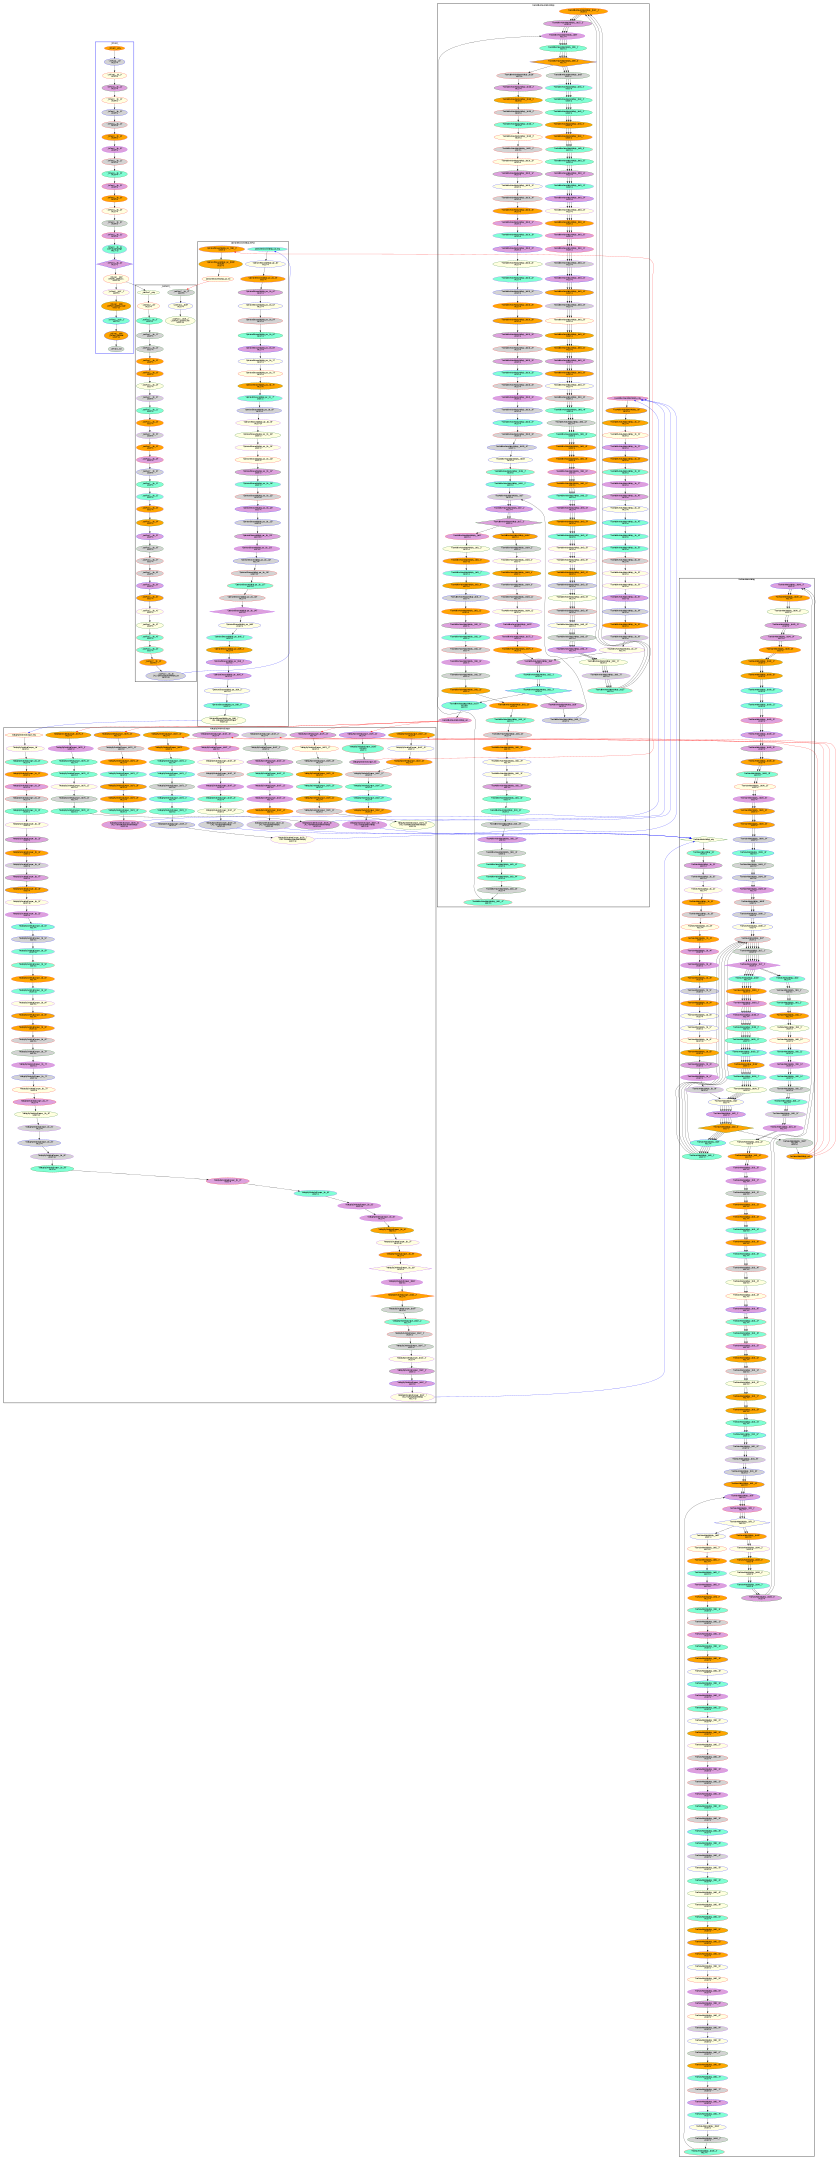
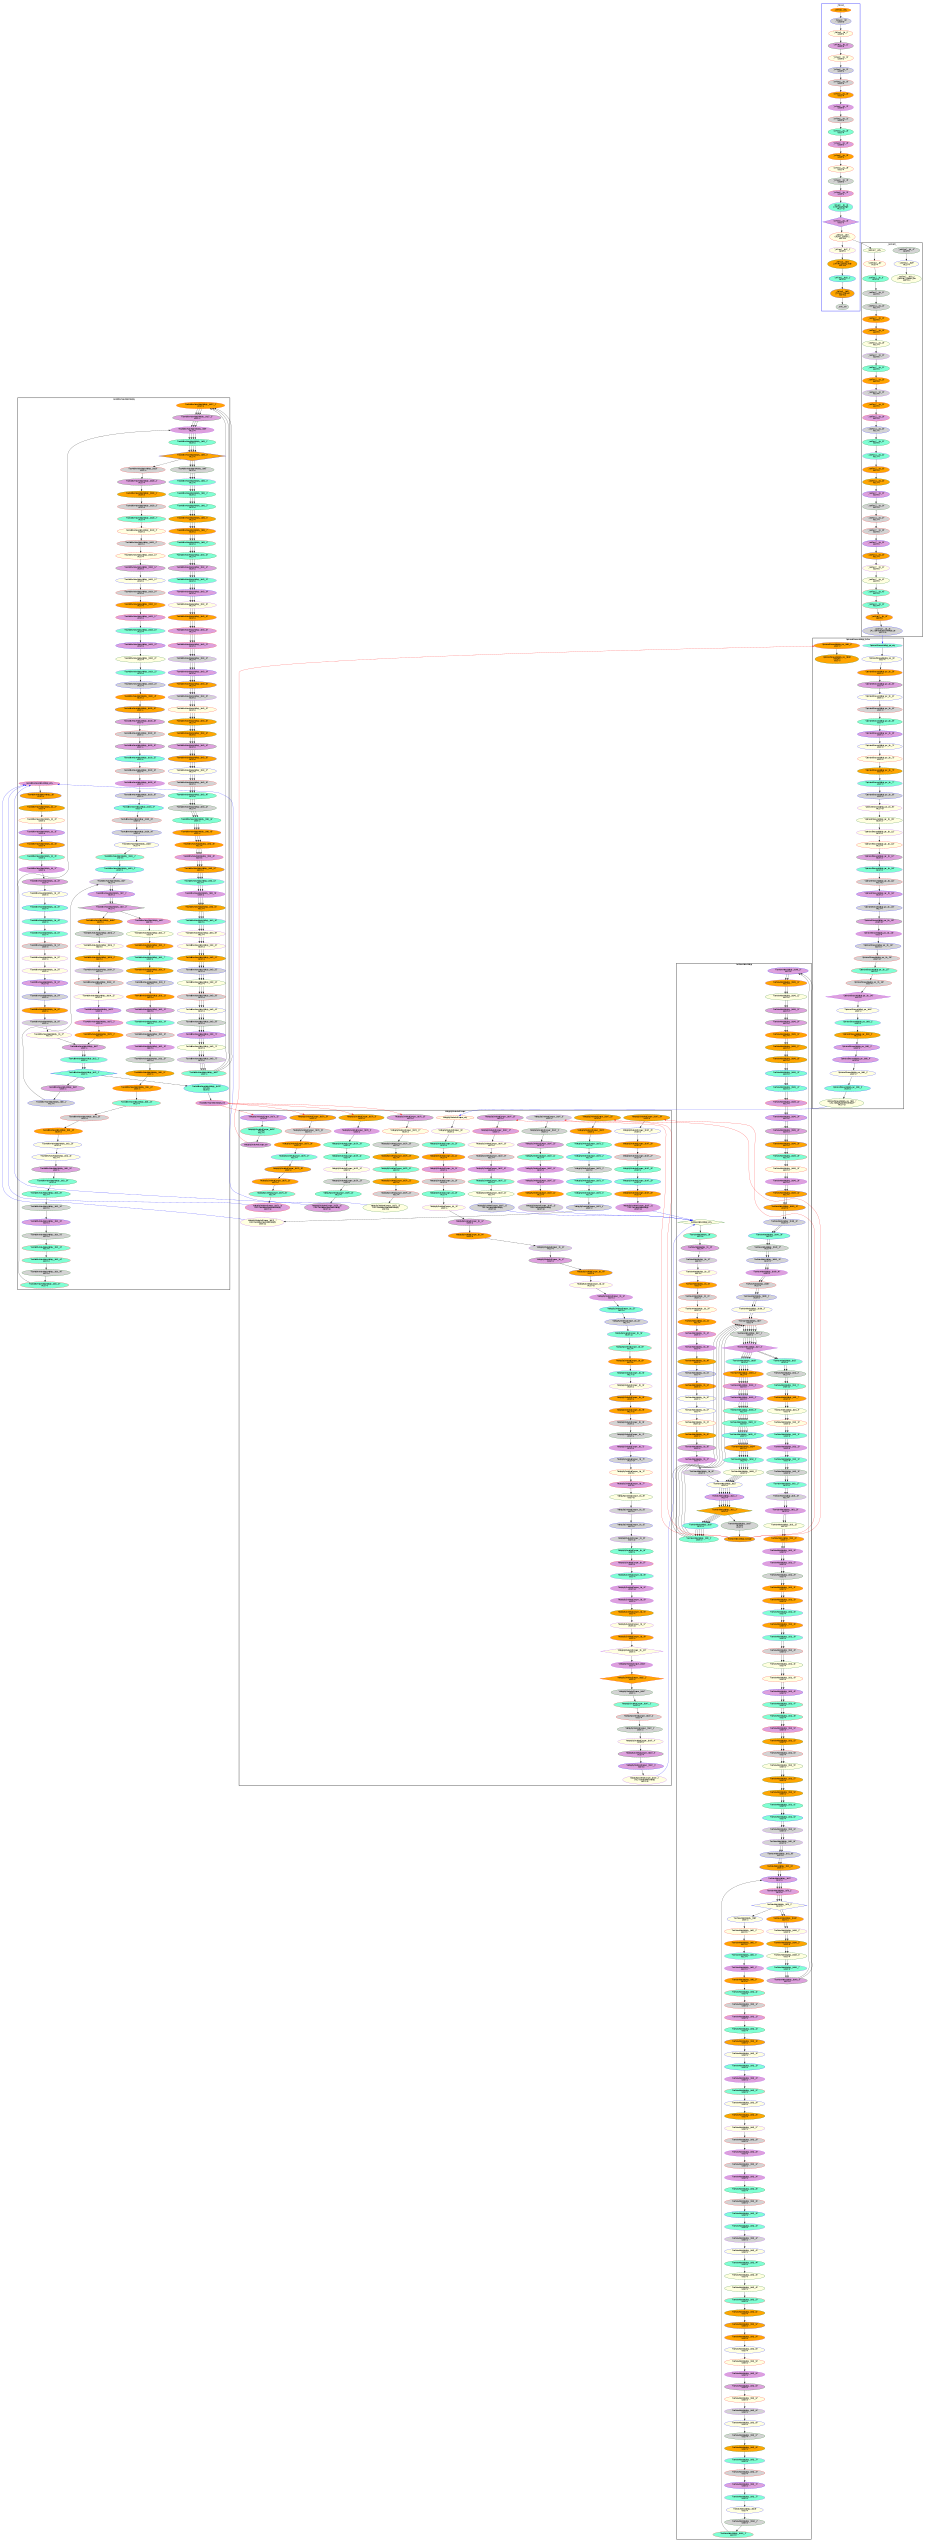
node "OptimizedStrassenMultiply_par_exit": removed
node "_thrFunc0__exit": label "_thrFunc0__exit" -> "_exit0__exit"
node "FastNaiveMatrixMultiply_exit": label "FastNaiveMatrixMultiply_exit" -> "FastNaiveMatrixMultiply_mysingle"
